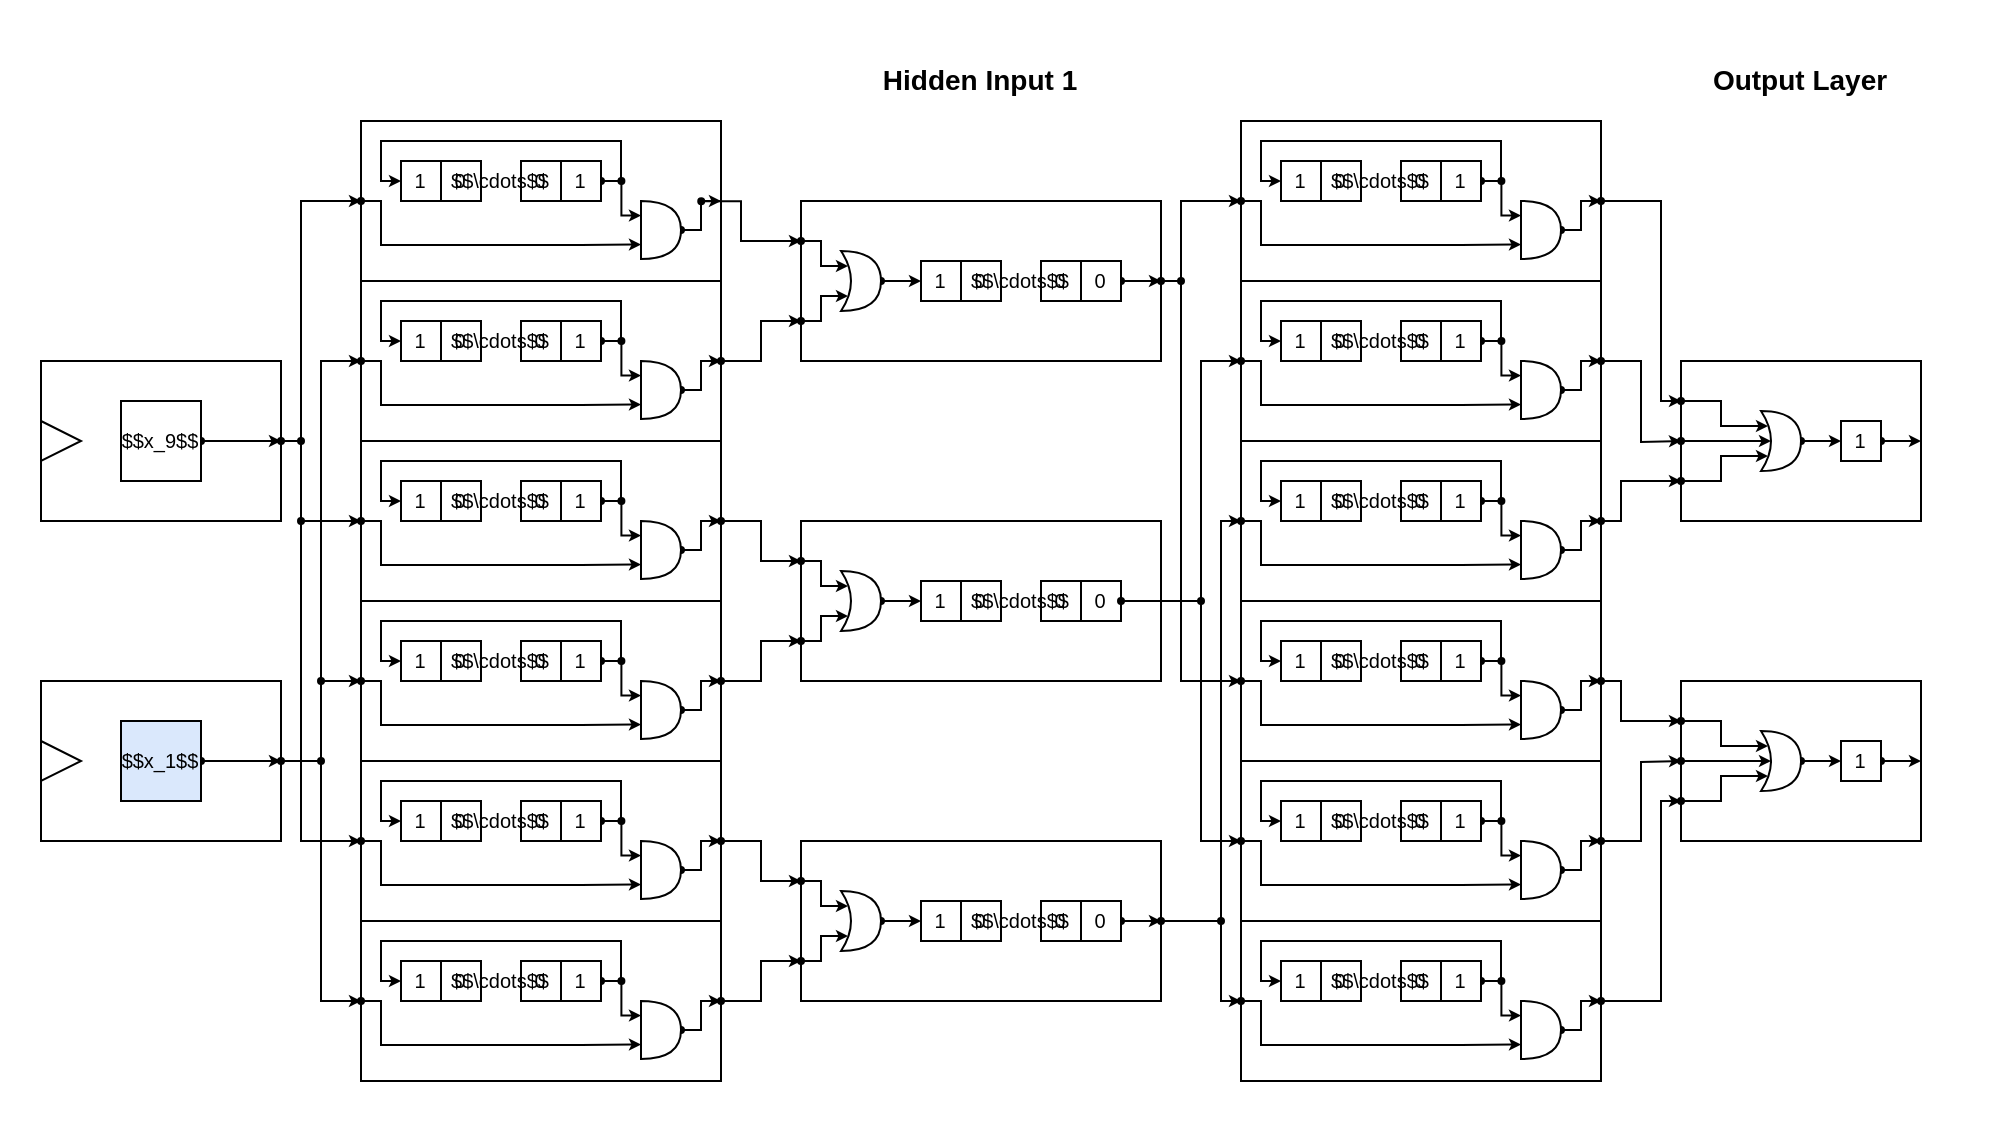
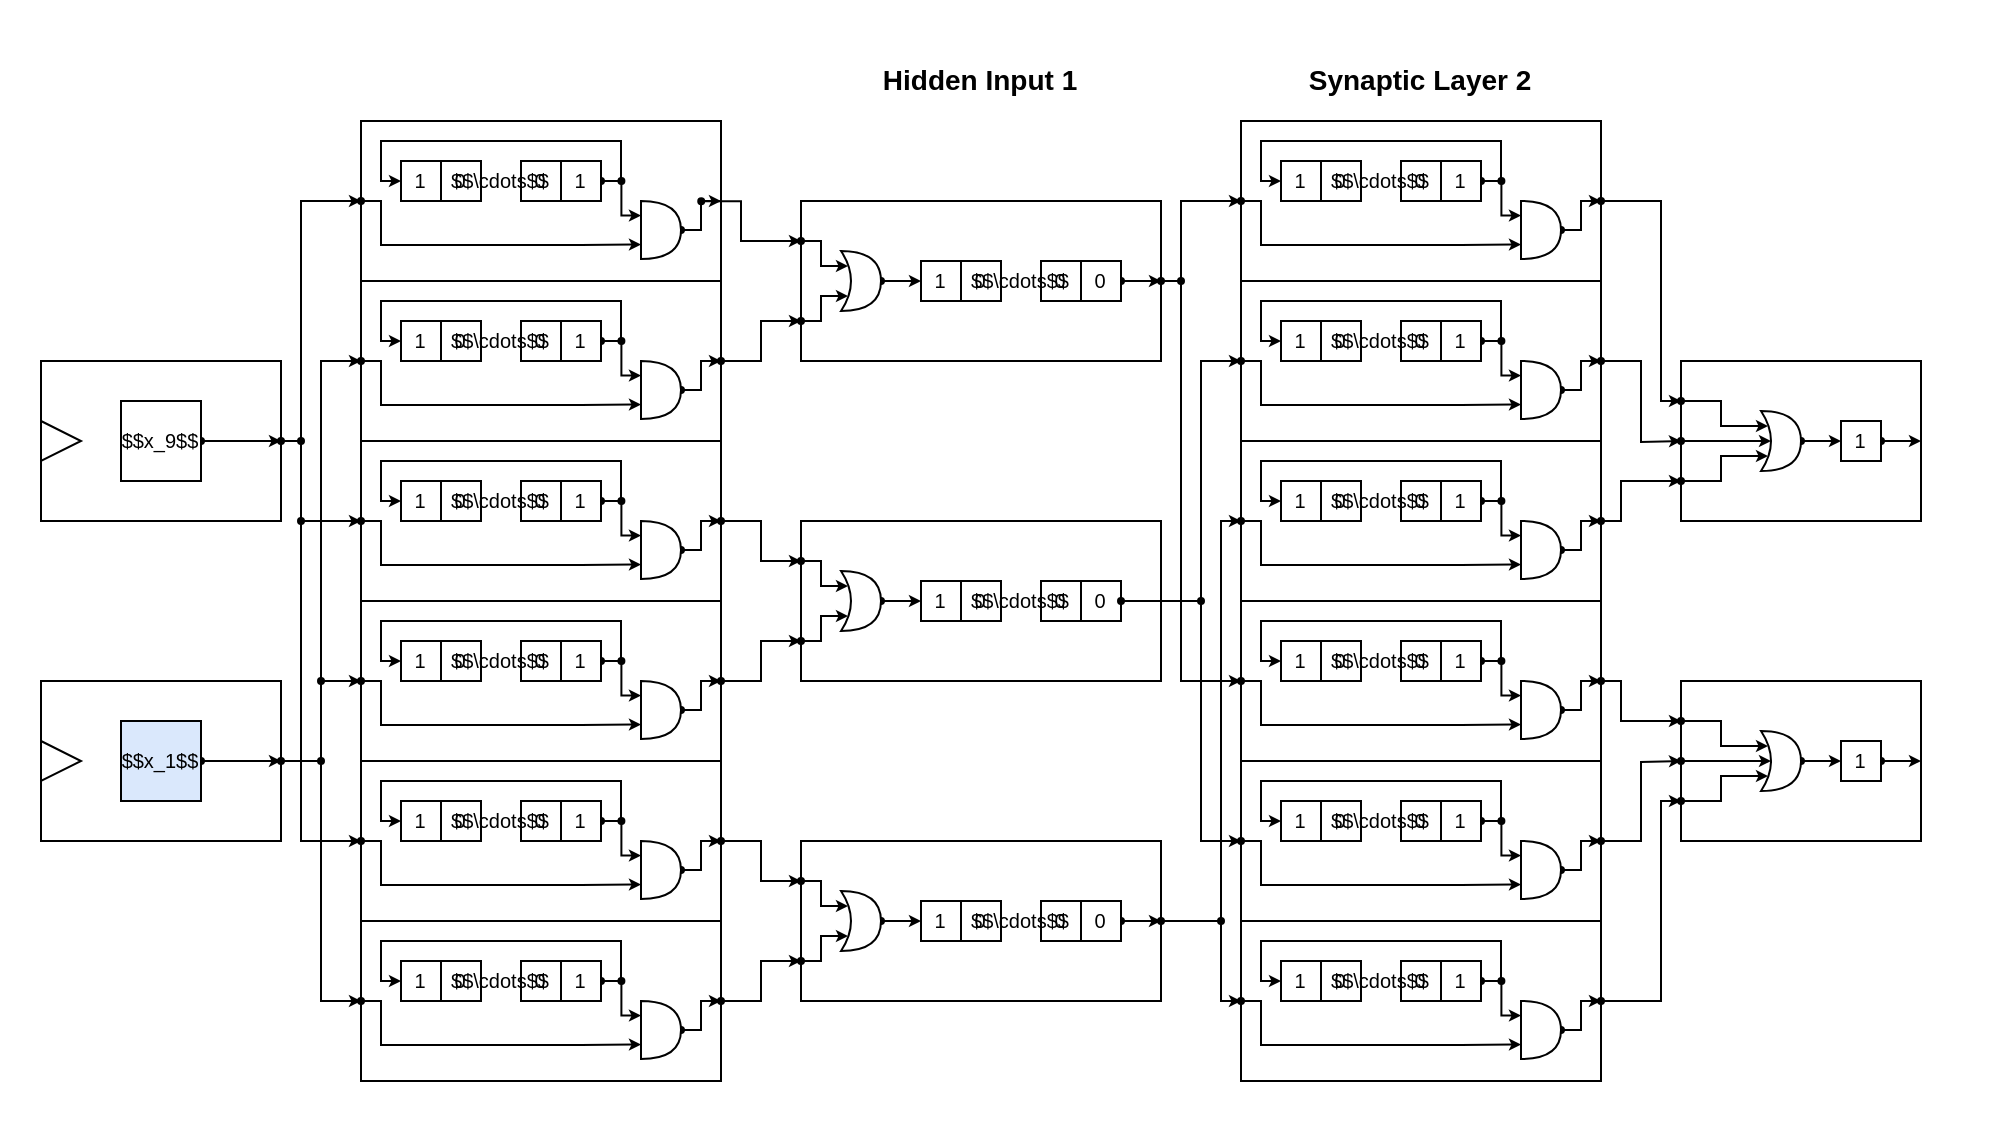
node "Synaptic Layer 2": added
node "Output Layer": removed
